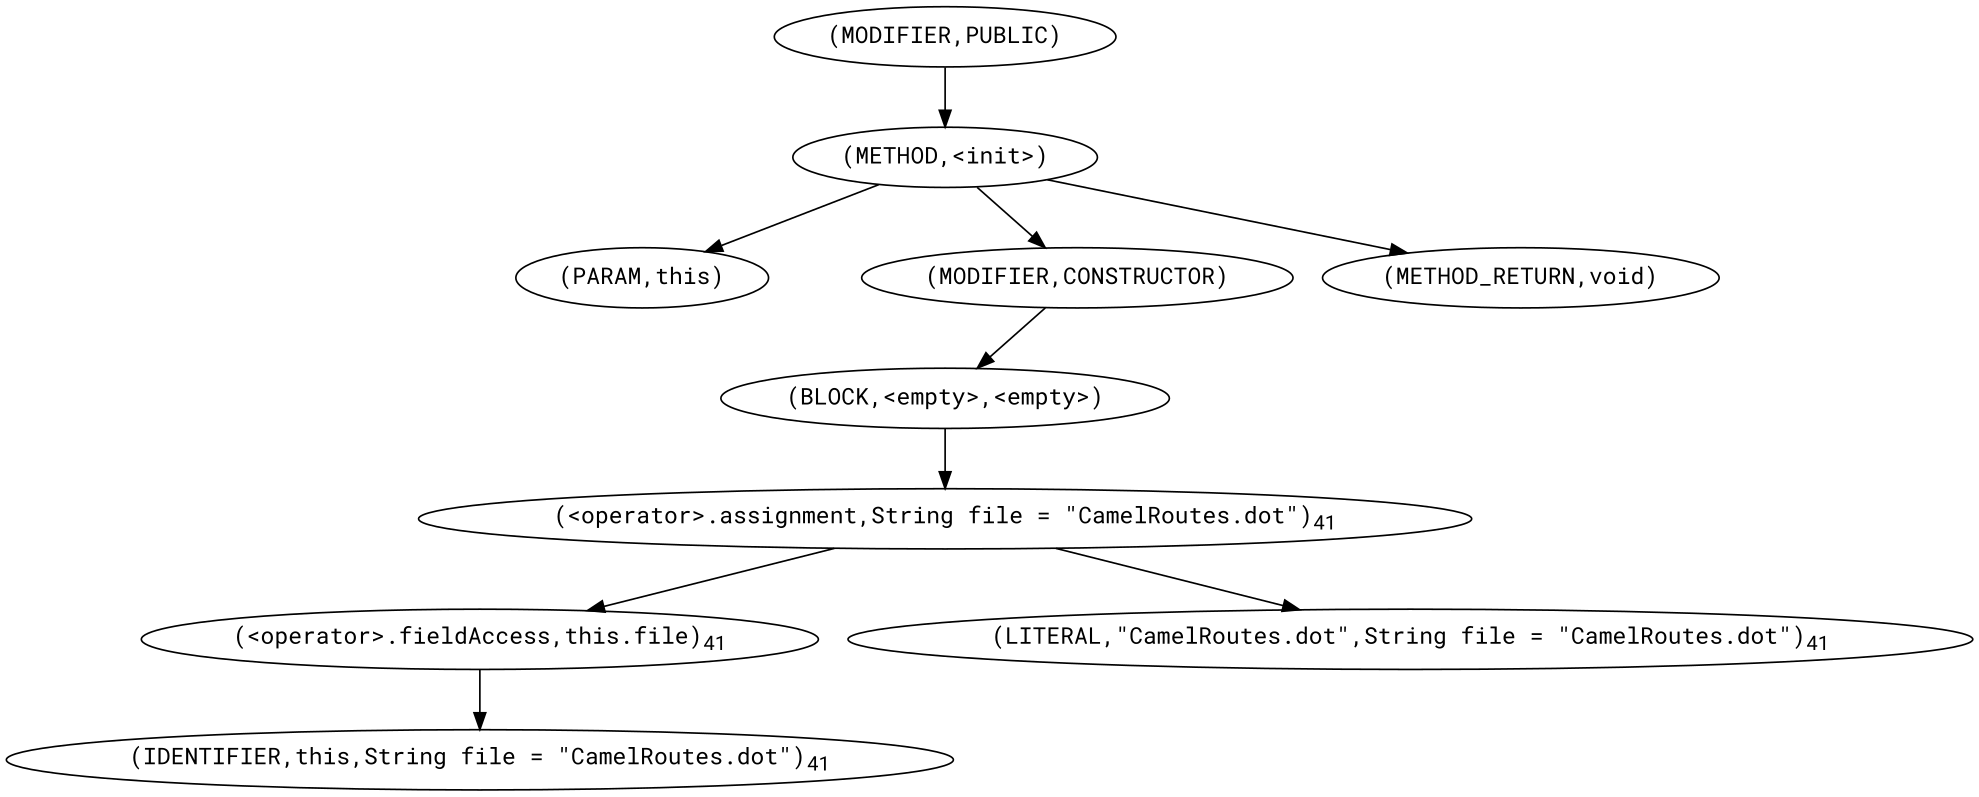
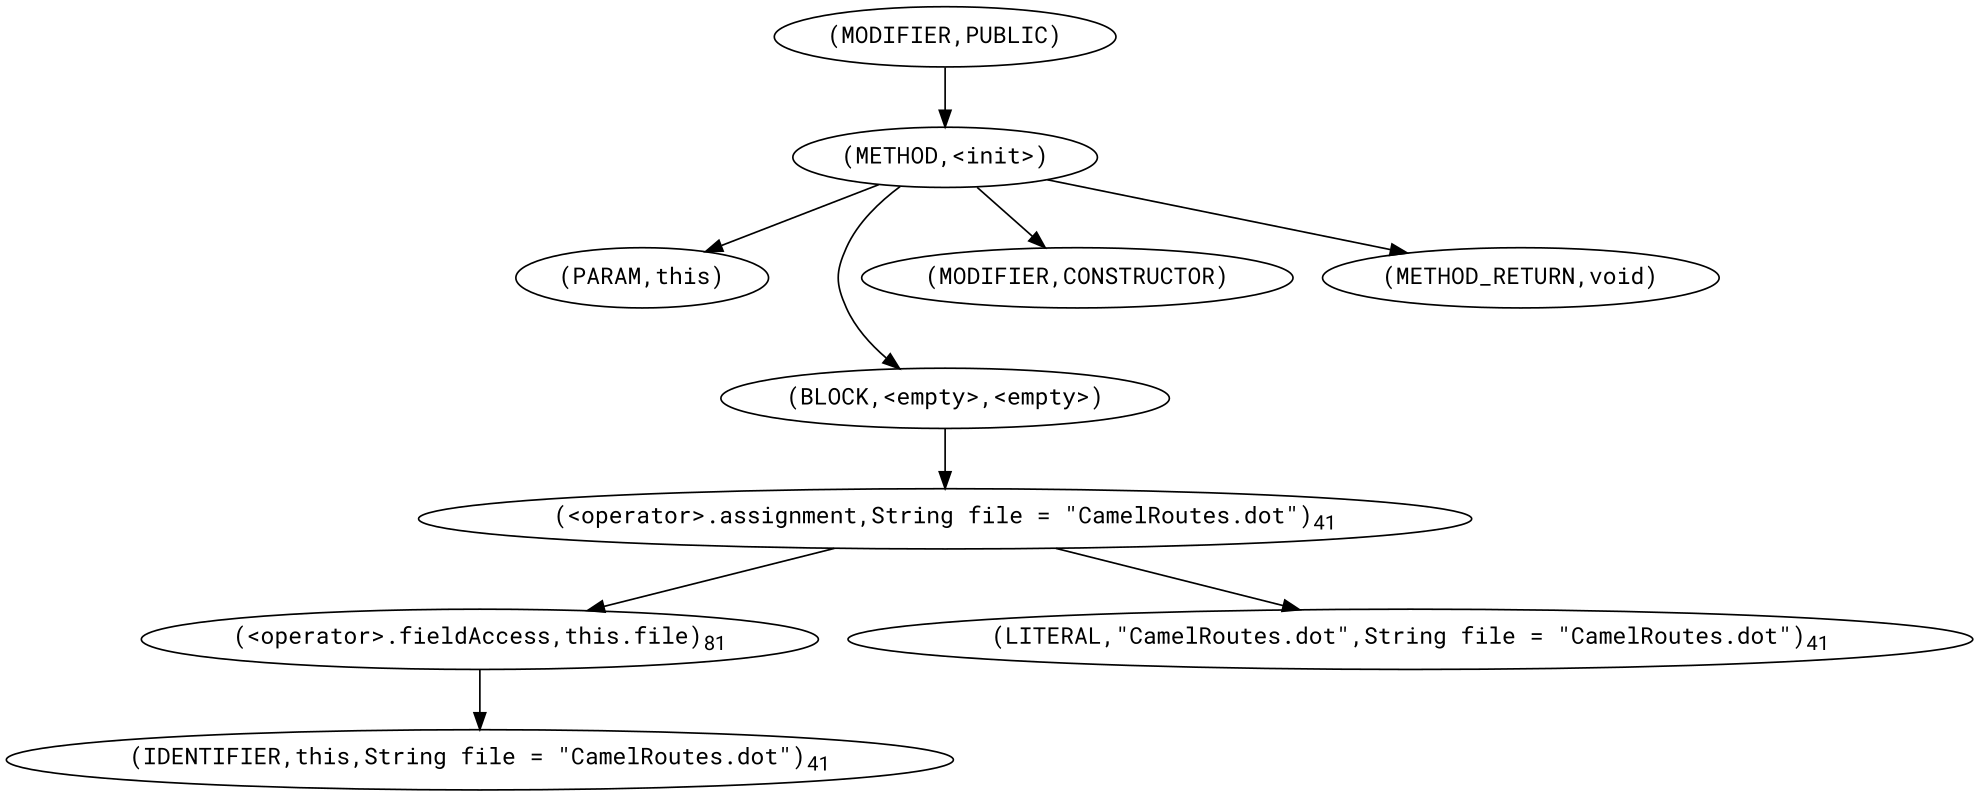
edge "(MODIFIER,CONSTRUCTOR)" -> "(BLOCK,<empty>,<empty>)": now "(METHOD,<init>)" -> "(BLOCK,<empty>,<empty>)"
node "(<operator>.fieldAccess,this.file)": text "41" -> "81"
